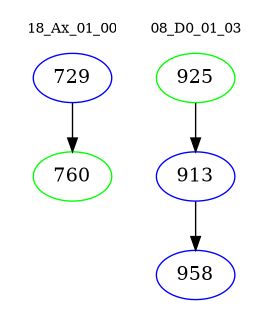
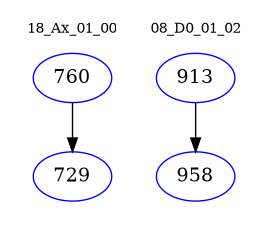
cluster "08_D0_01_03": label "08_D0_01_03" -> "08_D0_01_02"
node "925": removed
edge "729" -> "760": reversed
node "760": color green -> blue
